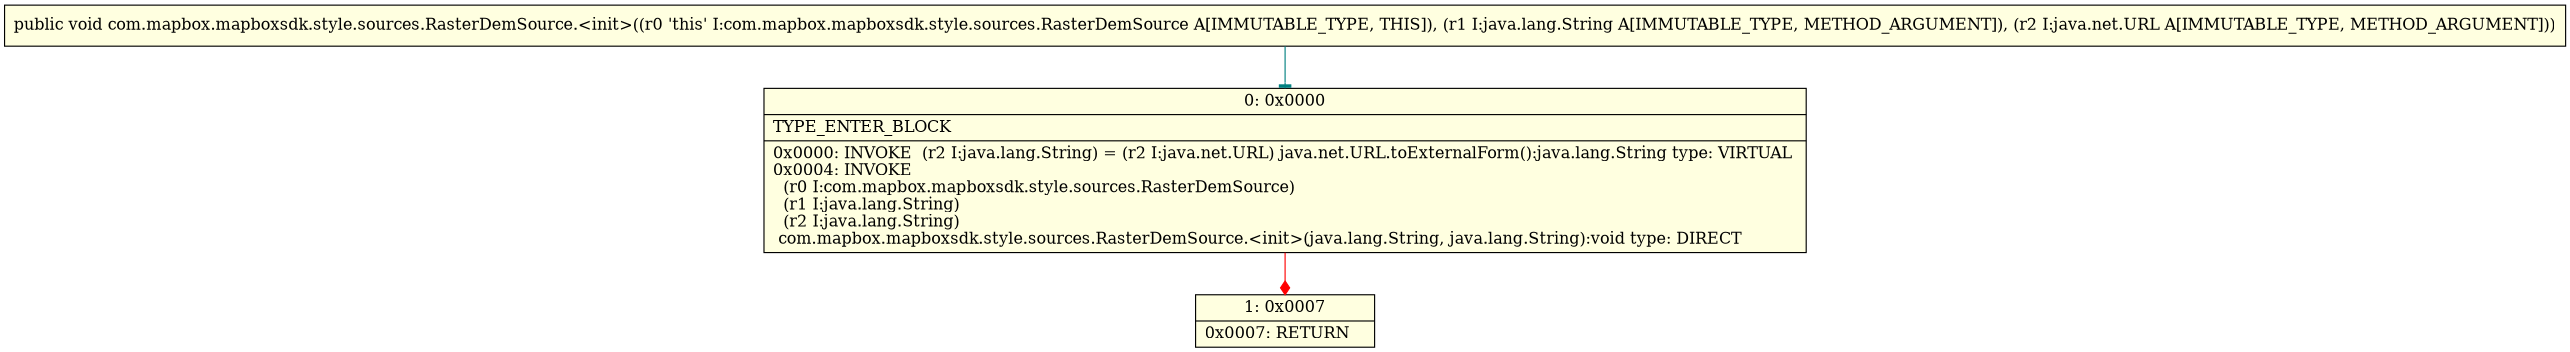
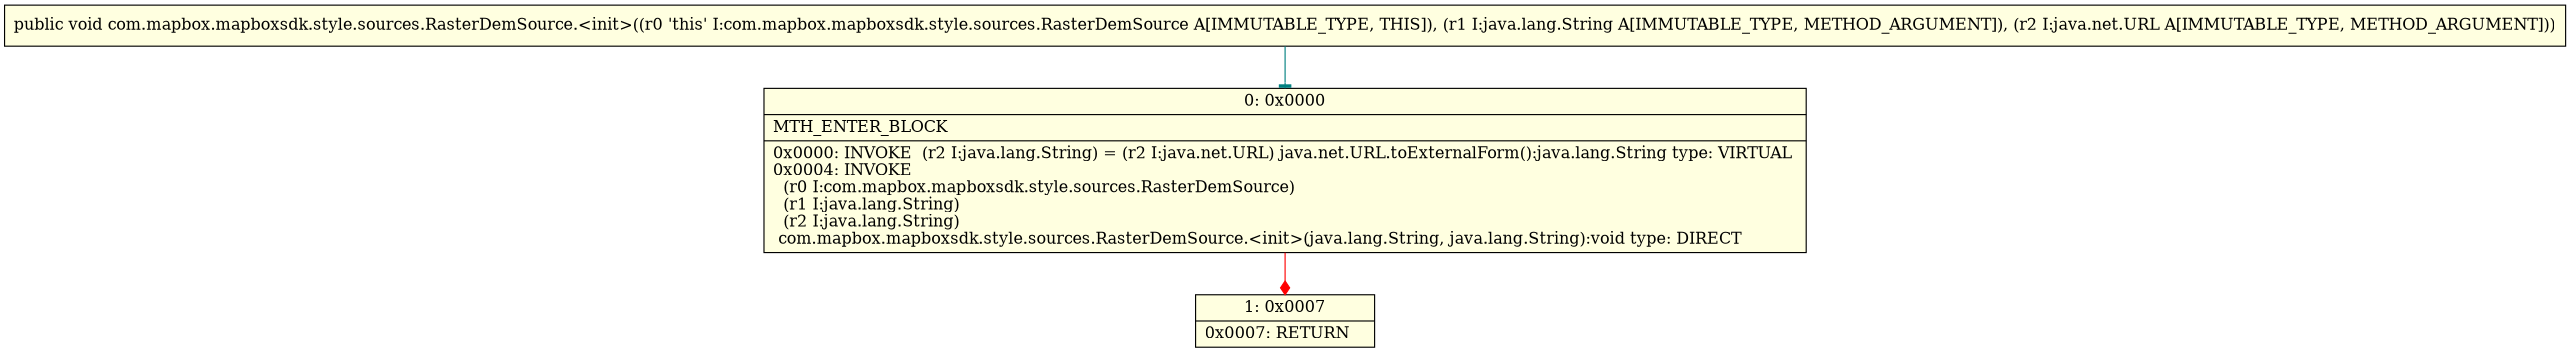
node "0: 0x0000": text "TYPE_ENTER_BLOCK" -> "MTH_ENTER_BLOCK"
